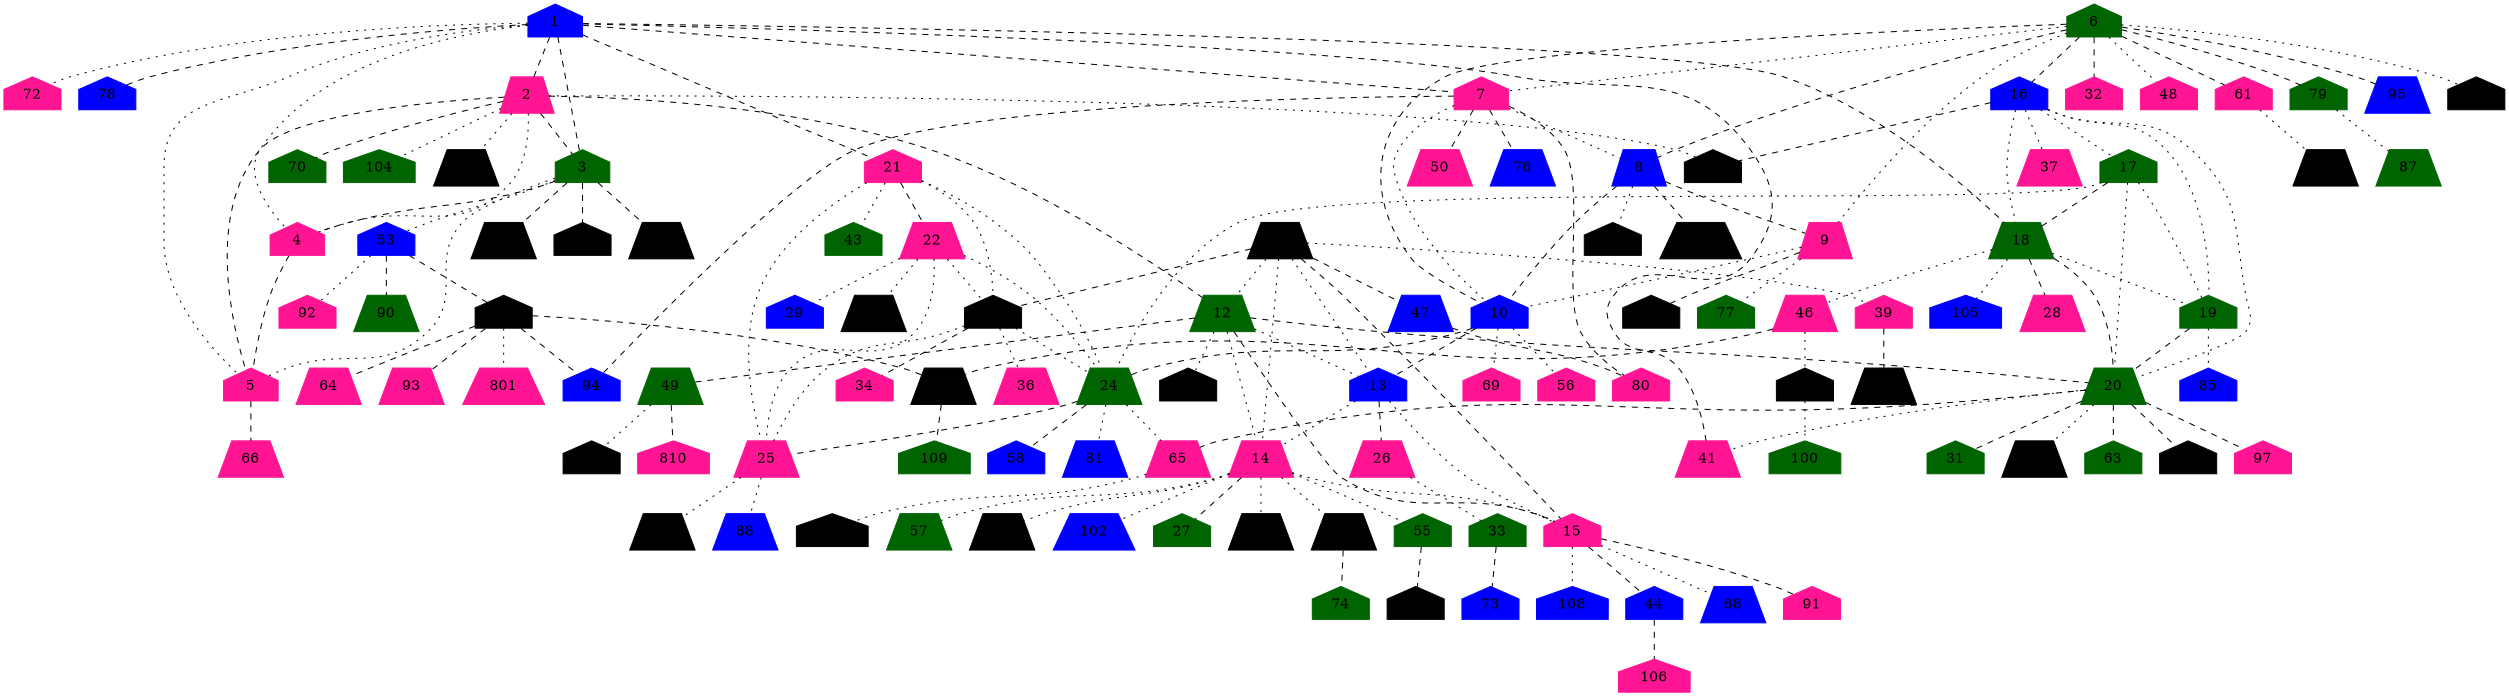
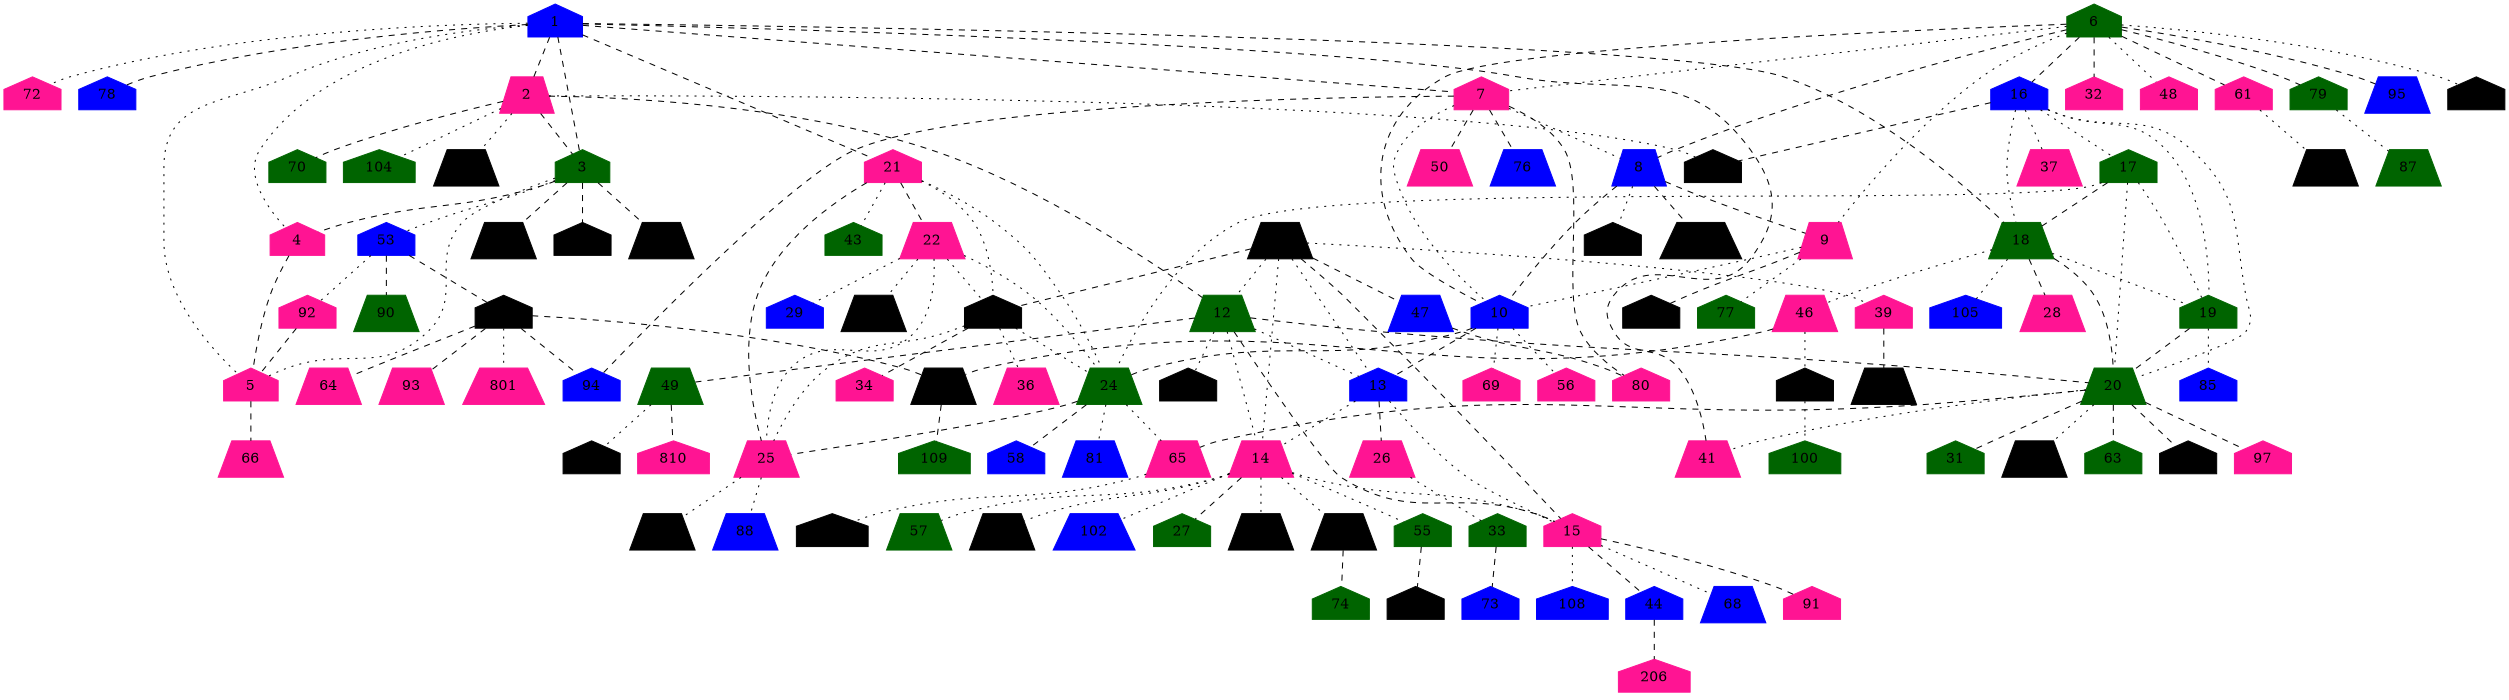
edge "2" -- "5": now "92" -- "5"
edge "2" -- "4": removed
edge "21" -- "25": style dotted -> dashed
node "106": label "106" -> "206"
